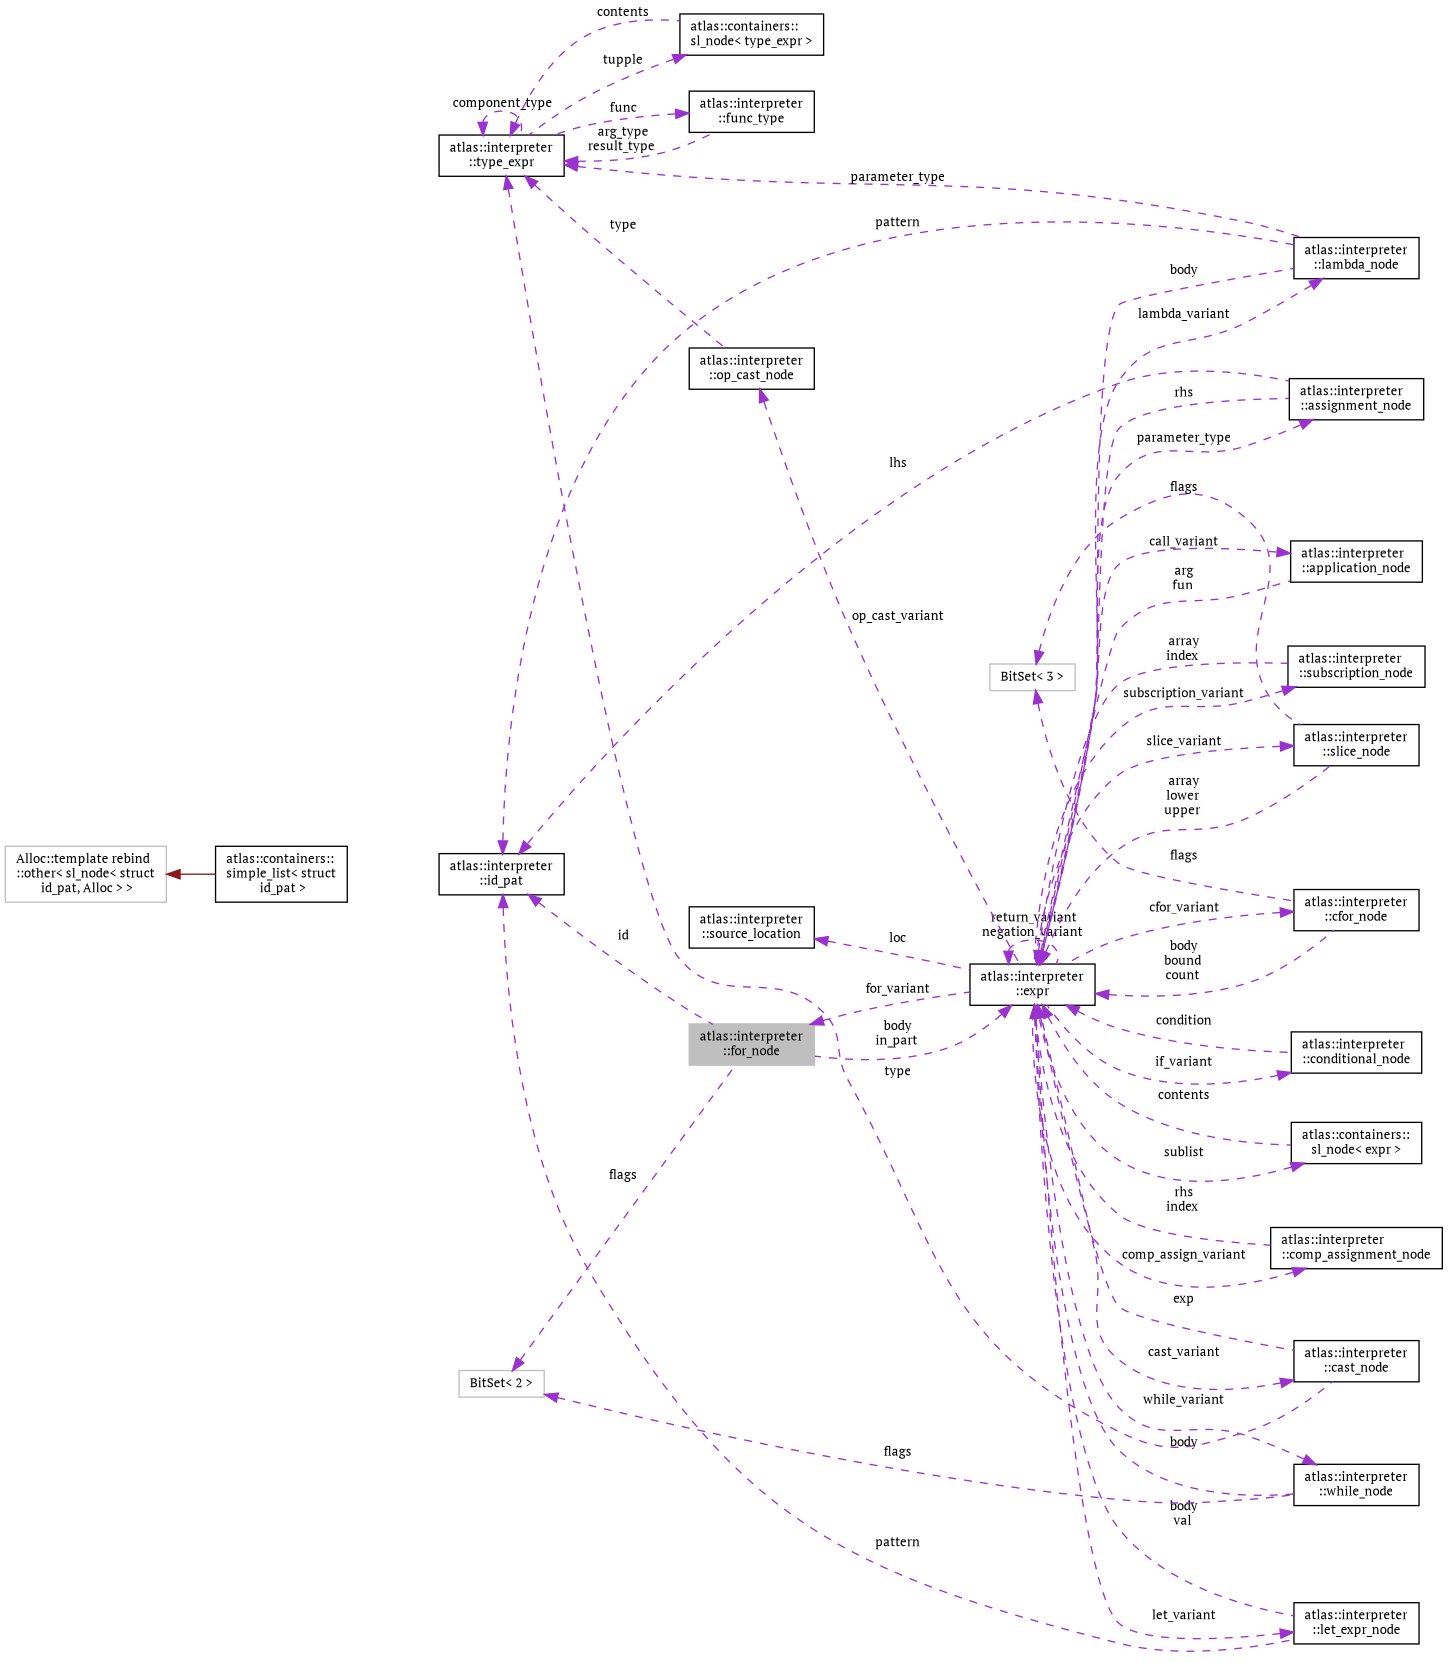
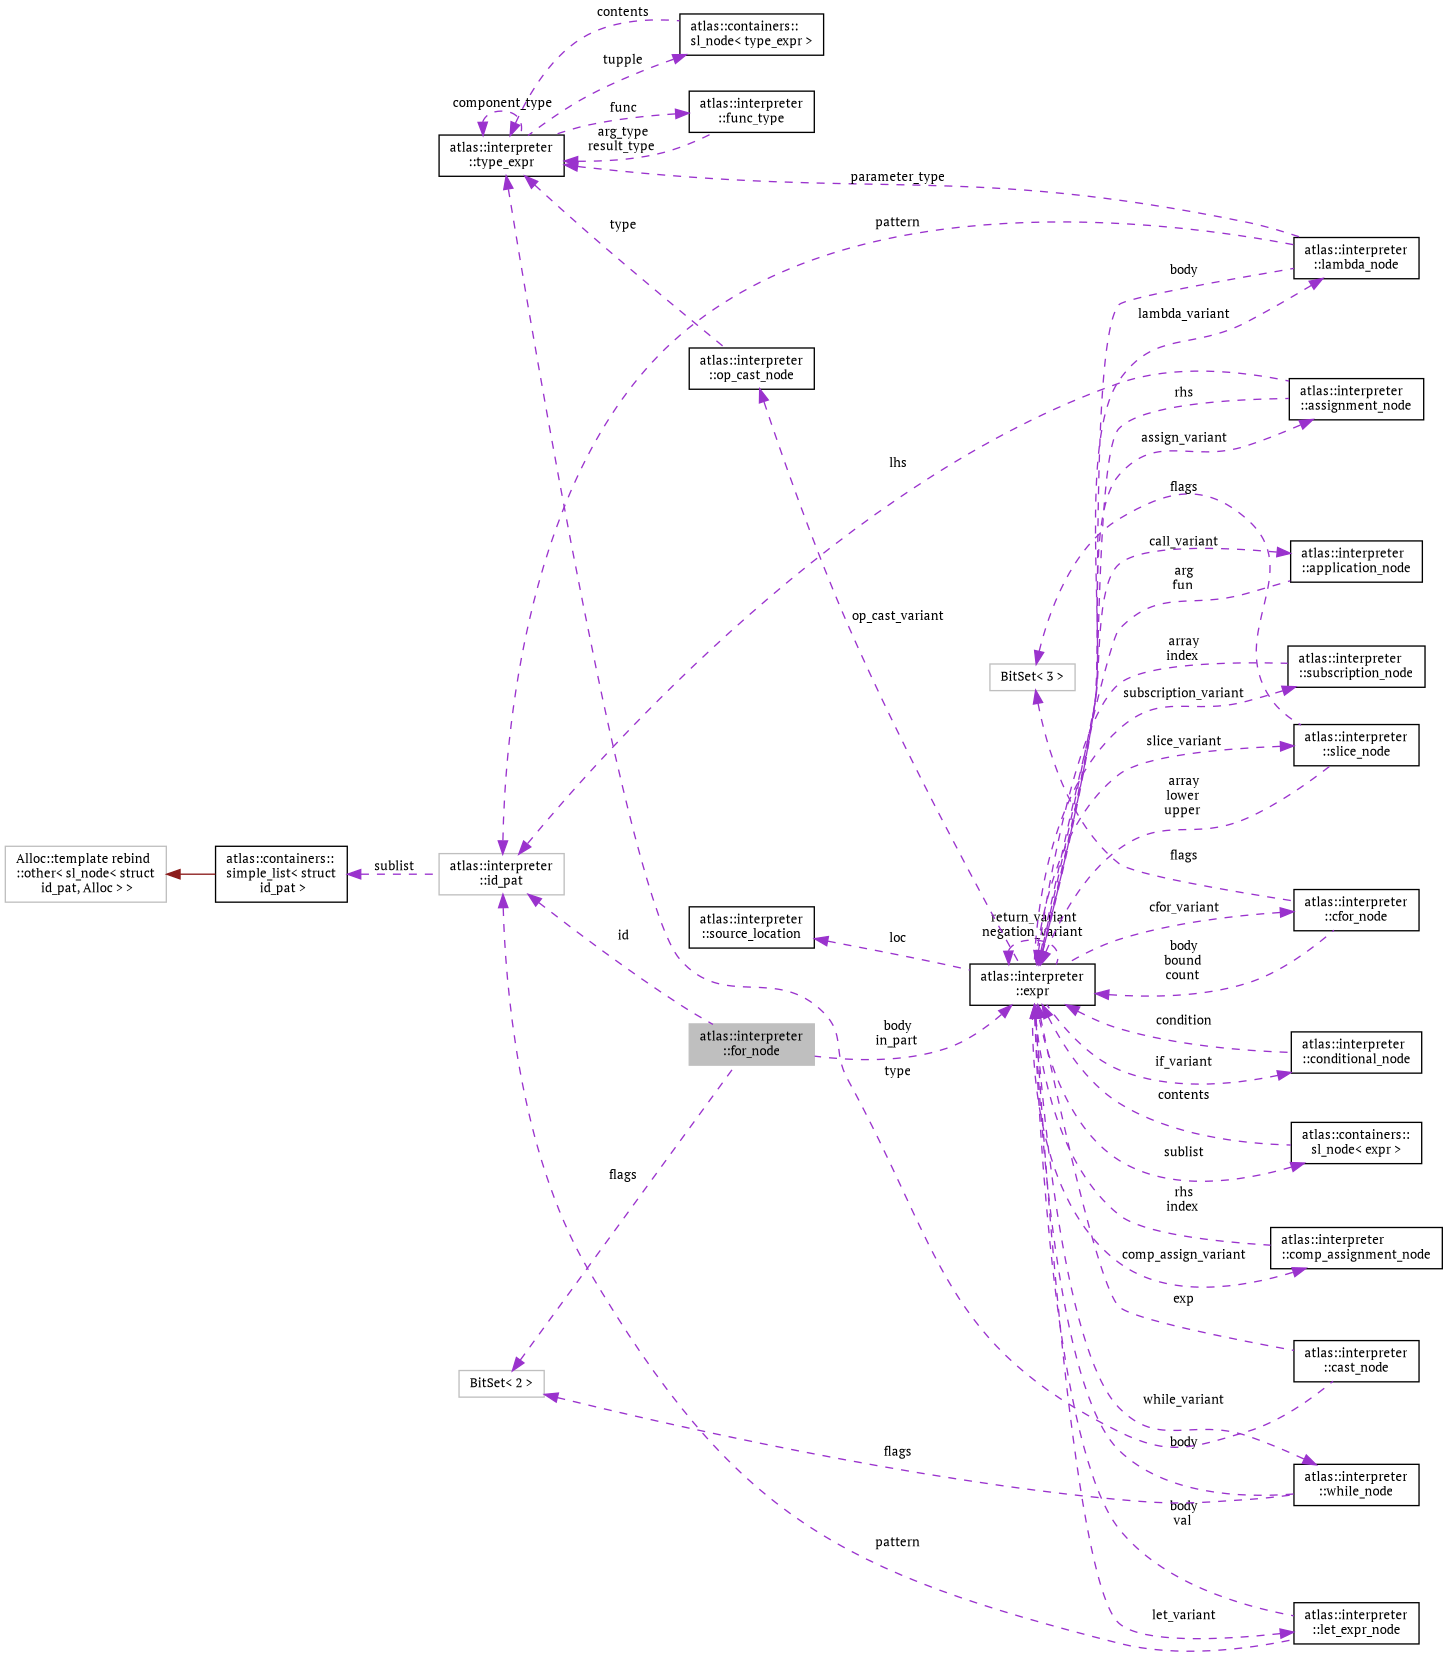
edge "atlas::interpreter ::expr" -> "atlas::interpreter ::assignment_node": label " parameter_type" -> " assign_variant"
edge "atlas::interpreter ::id_pat" -> "atlas::containers:: simple_list< struct id_pat >": added, label "sublist"
node "atlas::interpreter ::id_pat": color black -> grey75
edge "atlas::interpreter ::expr" -> "atlas::interpreter ::for_node": removed, label "for_variant"
edge "atlas::interpreter ::expr" -> "atlas::interpreter ::cast_node": removed, label "cast_variant"
